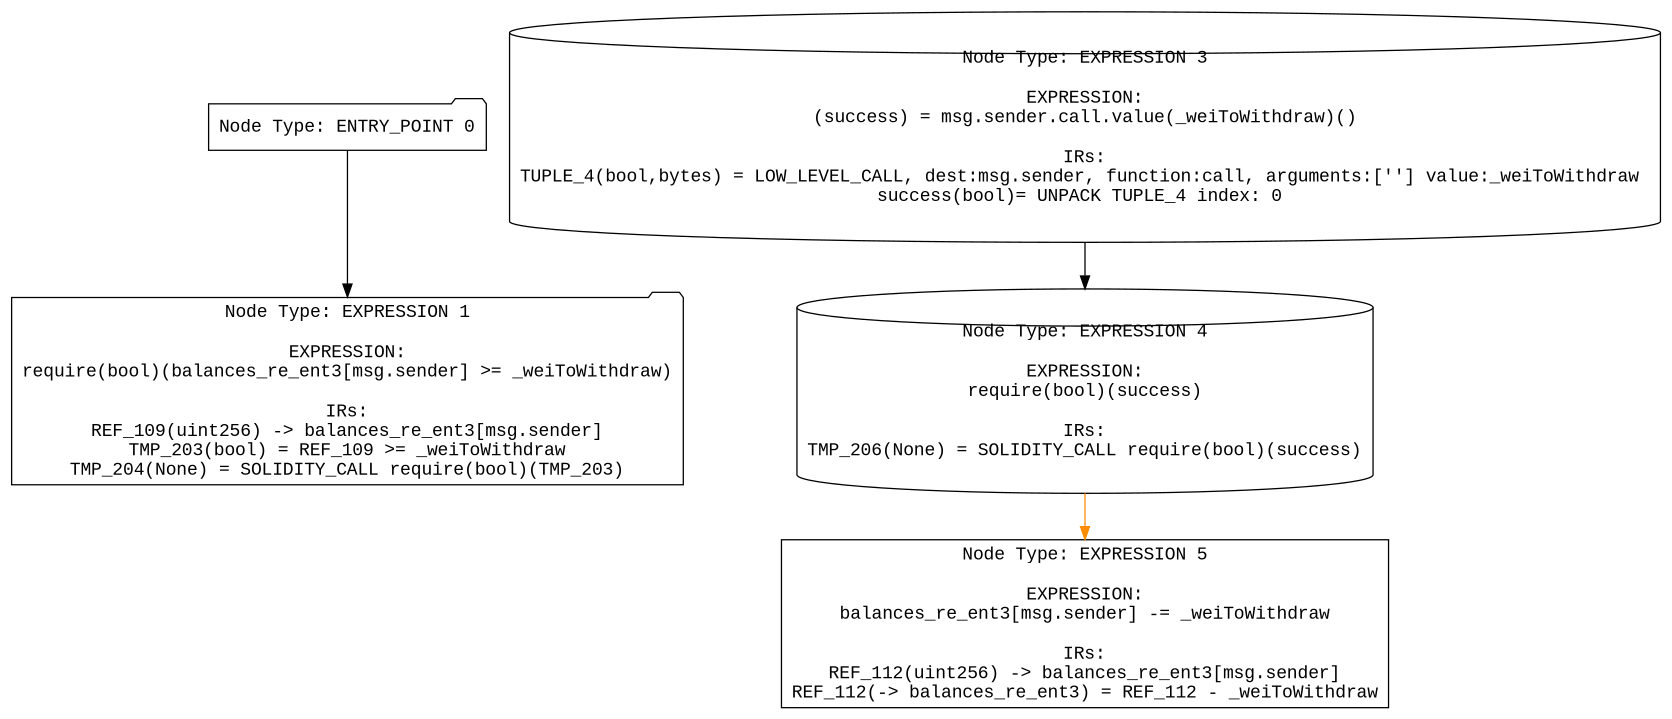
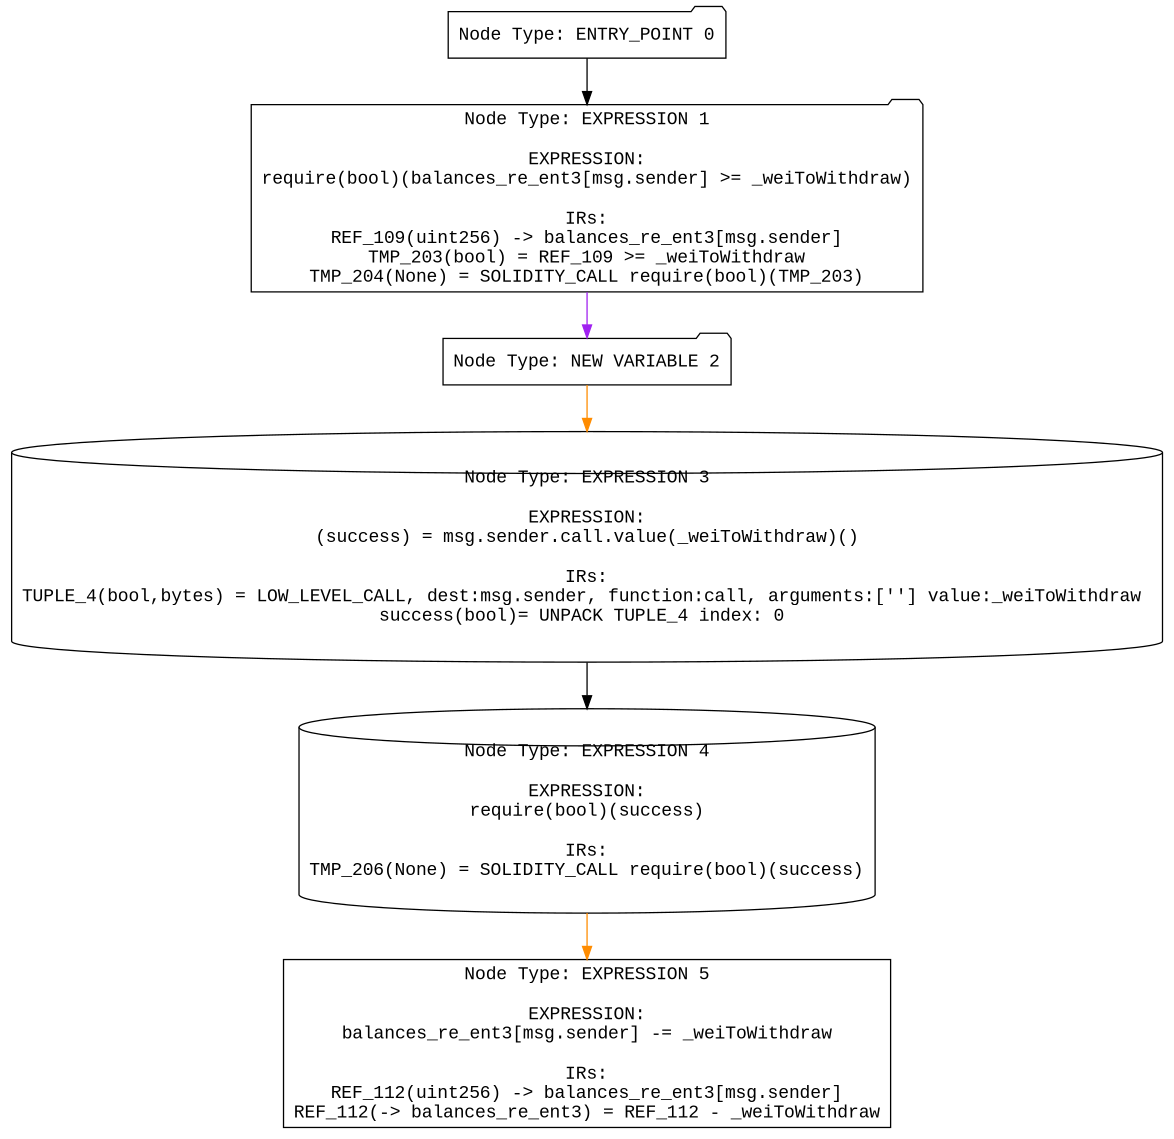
node "Node Type: NEW VARIABLE 2": added
